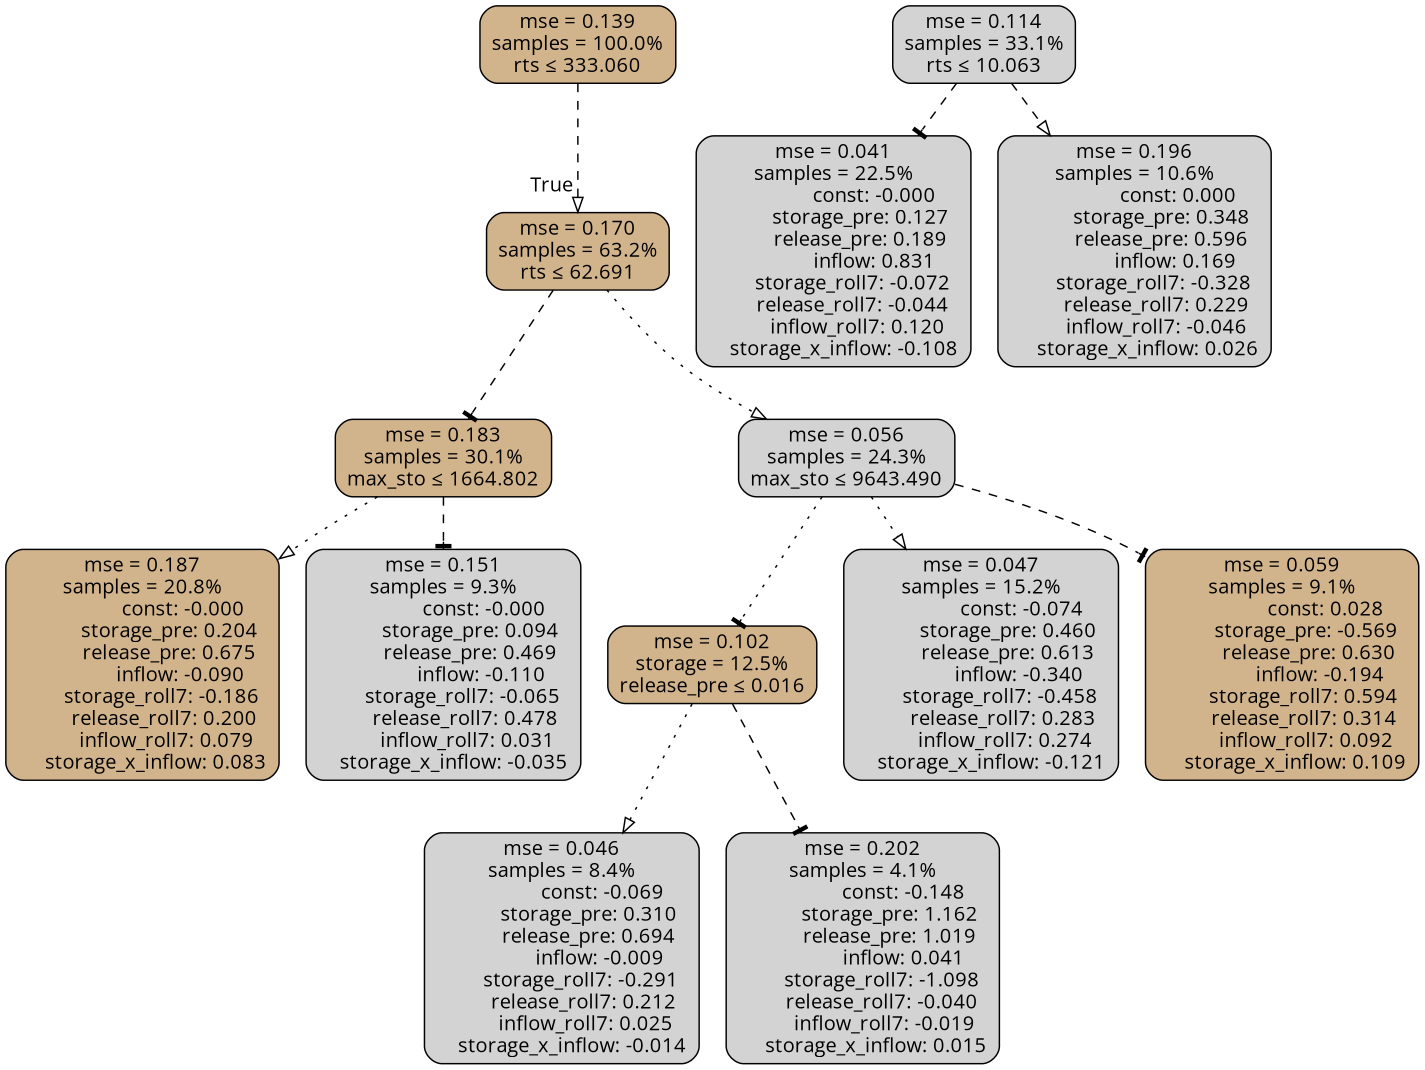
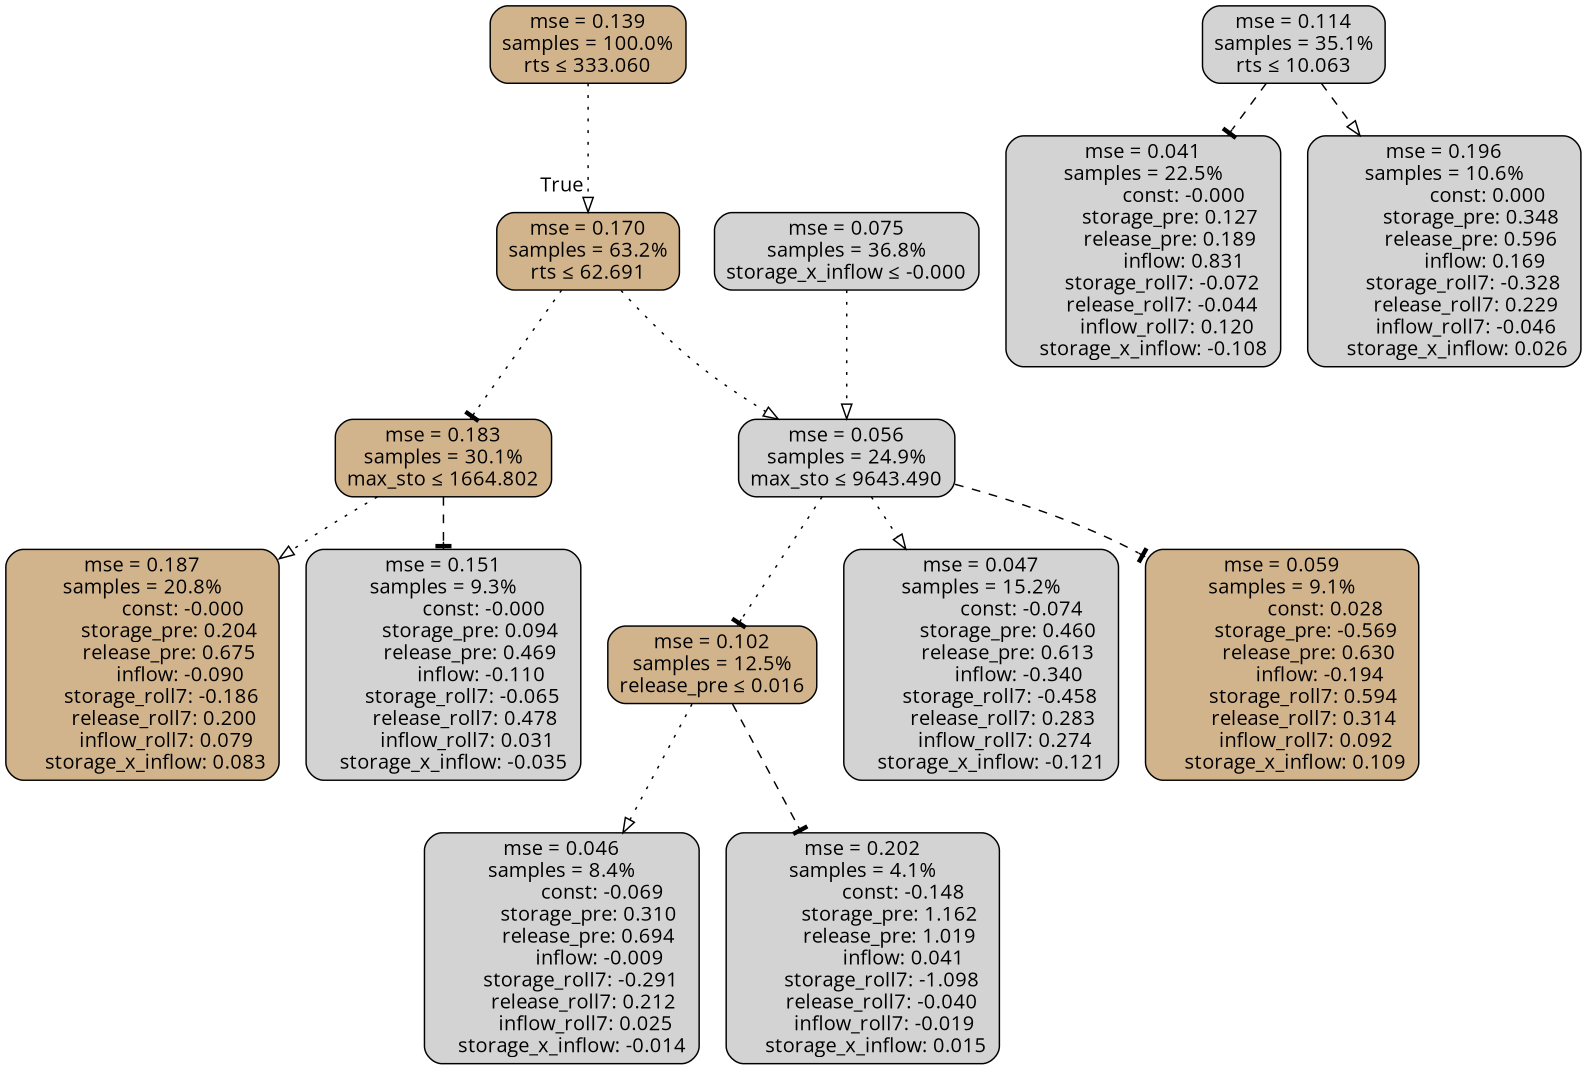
node "mse = 0.114 samples = 33.1% rts ≤ 10.063": label "mse = 0.114 samples = 33.1% rts ≤ 10.063" -> "mse = 0.114 samples = 35.1% rts ≤ 10.063"
edge "mse = 0.139 samples = 100.0% rts ≤ 333.060" -> "mse = 0.170 samples = 63.2% rts ≤ 62.691": style dashed -> dotted
node "mse = 0.075 samples = 36.8% storage_x_inflow ≤ -0.000": added
edge "mse = 0.170 samples = 63.2% rts ≤ 62.691" -> "mse = 0.183 samples = 30.1% max_sto ≤ 1664.802": style dashed -> dotted
node "mse = 0.056 samples = 24.3% max_sto ≤ 9643.490": label "mse = 0.056 samples = 24.3% max_sto ≤ 9643.490" -> "mse = 0.056 samples = 24.9% max_sto ≤ 9643.490"
node "mse = 0.102 storage = 12.5% release_pre ≤ 0.016": label "mse = 0.102 storage = 12.5% release_pre ≤ 0.016" -> "mse = 0.102 samples = 12.5% release_pre ≤ 0.016"
